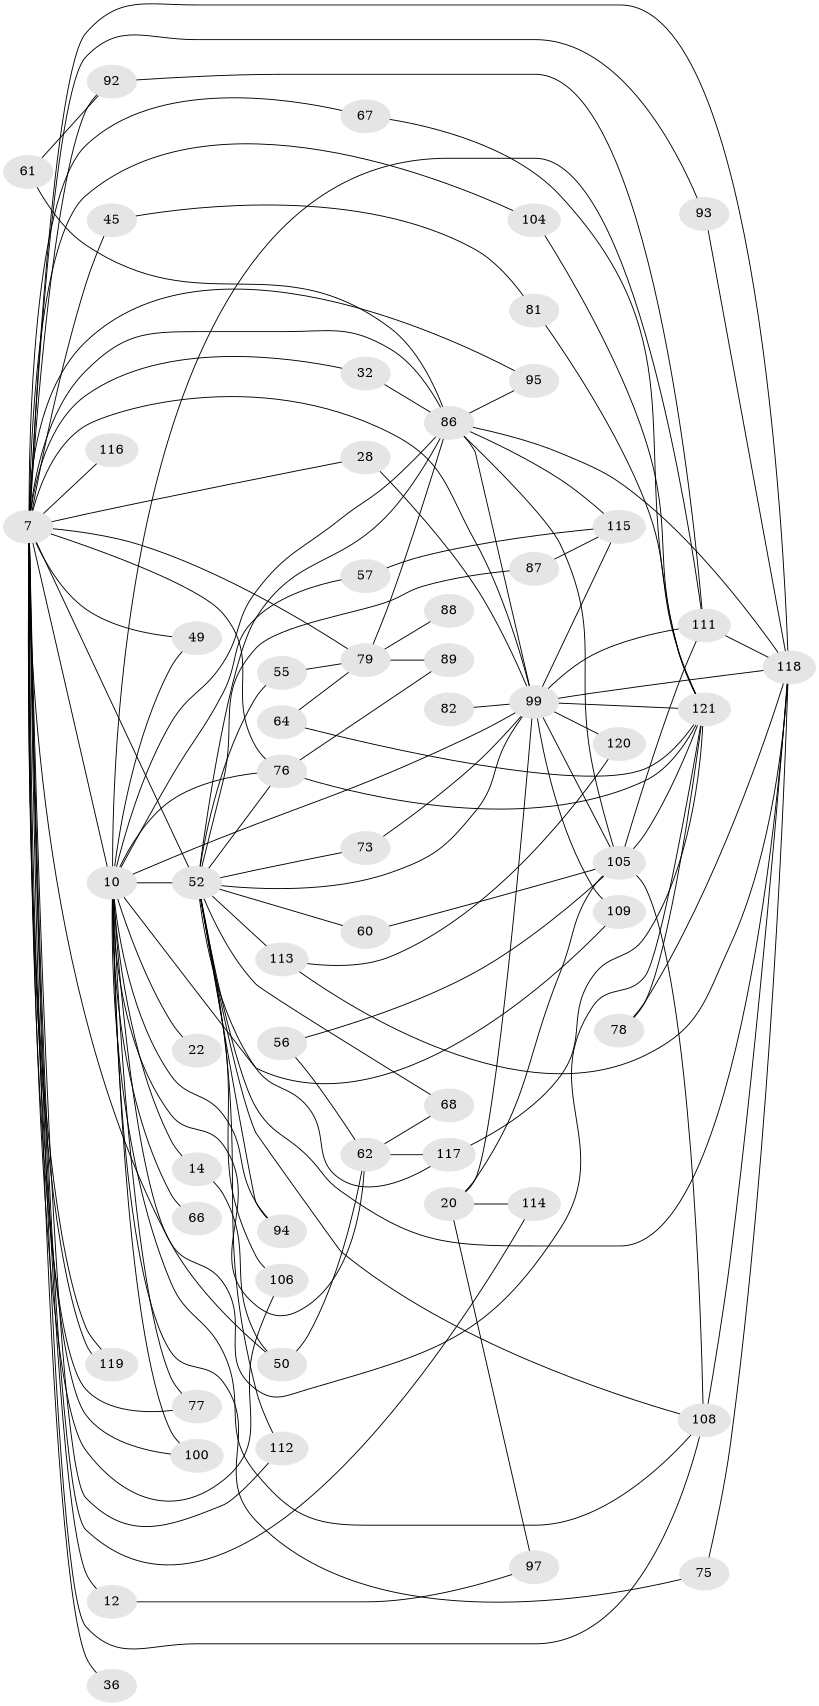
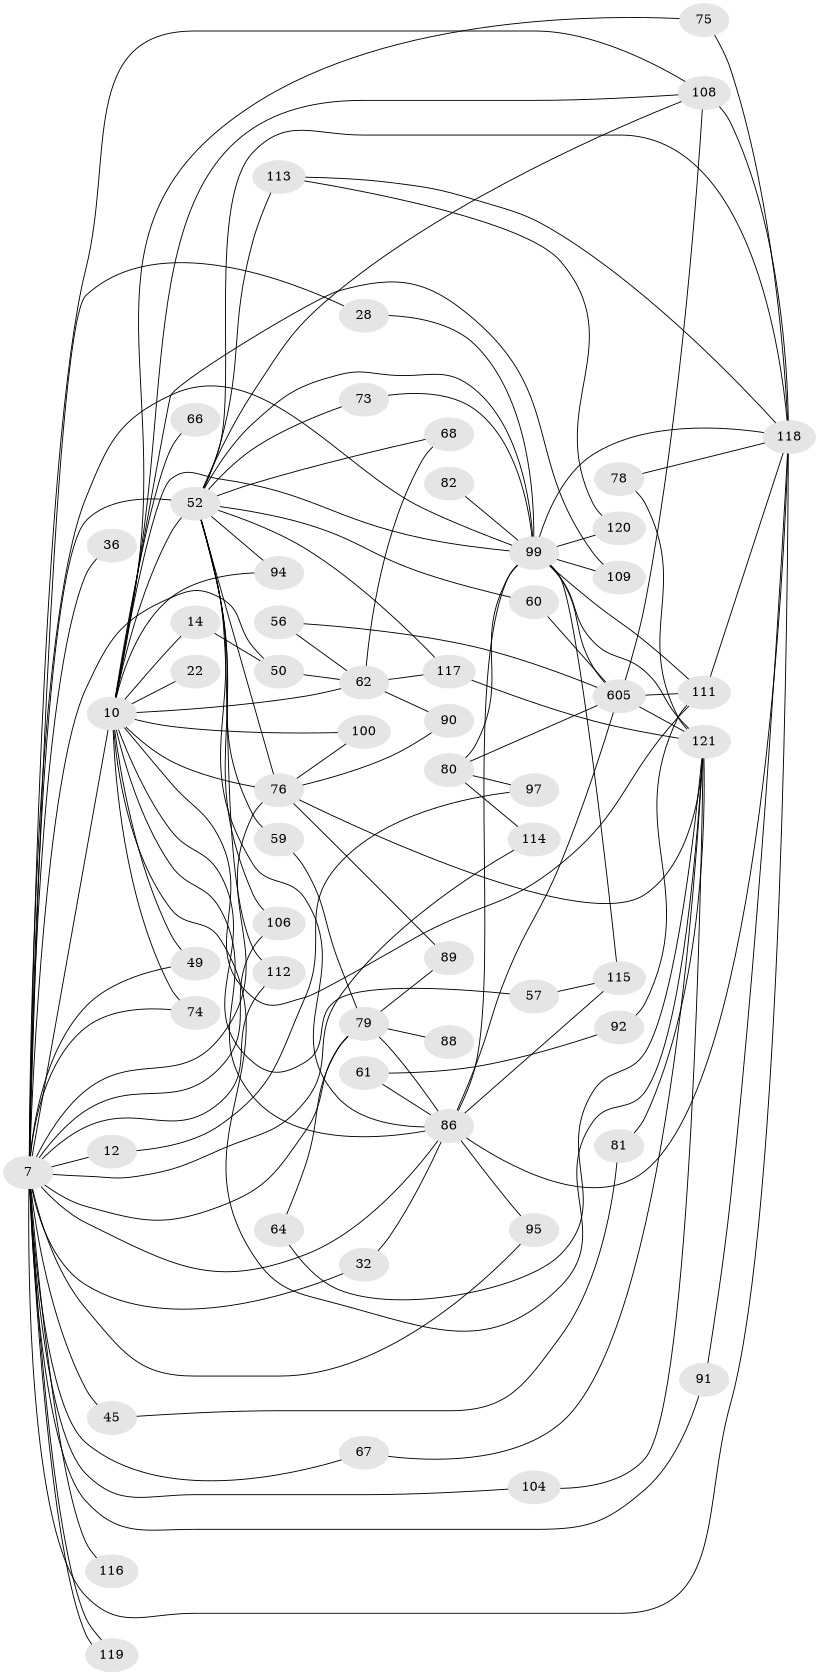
node "93": label "93" -> "91"
edge "92" -- "7": removed
node "87": removed
node "55": label "55" -> "59"
node "90": added
node "105": label "105" -> "605"
edge "7" -- "100": now "76" -- "100"
node "20": label "20" -> "80"
node "77": label "77" -> "74"
